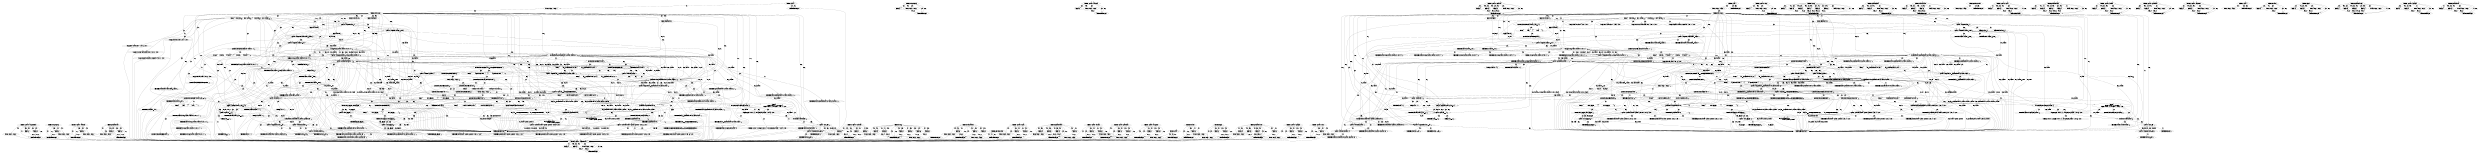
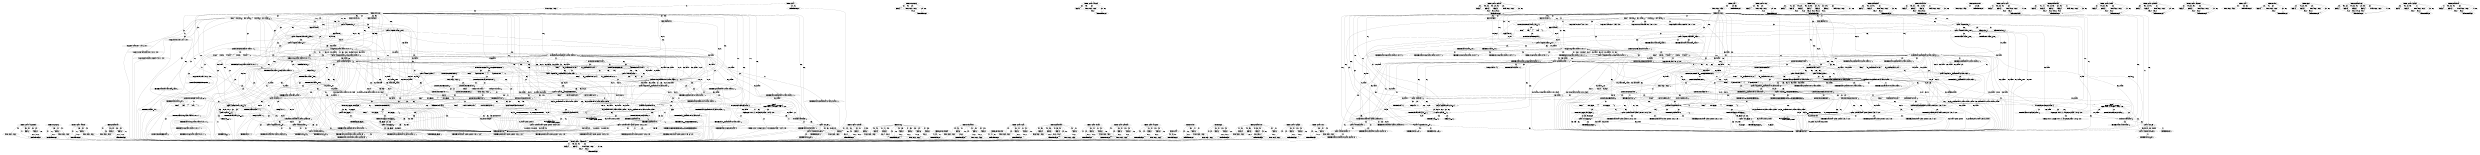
node "(METHOD,qemu_coroutine_yield)": added
